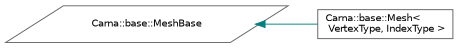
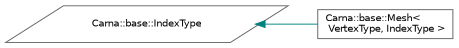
node "Carna::base::MeshBase": label "Carna::base::MeshBase" -> "Carna::base::IndexType"
